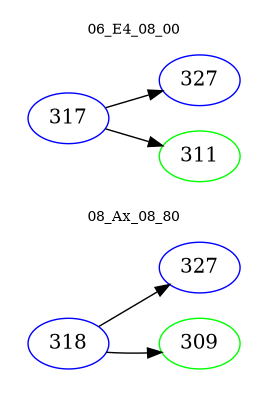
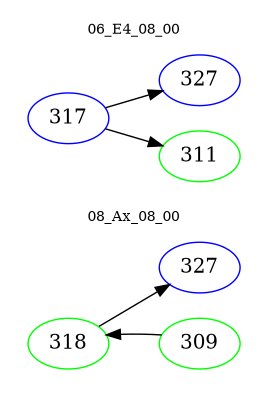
cluster "08_Ax_08_80": label "08_Ax_08_80" -> "08_Ax_08_00"
node "318": color blue -> green
edge "318" -> "309": reversed
